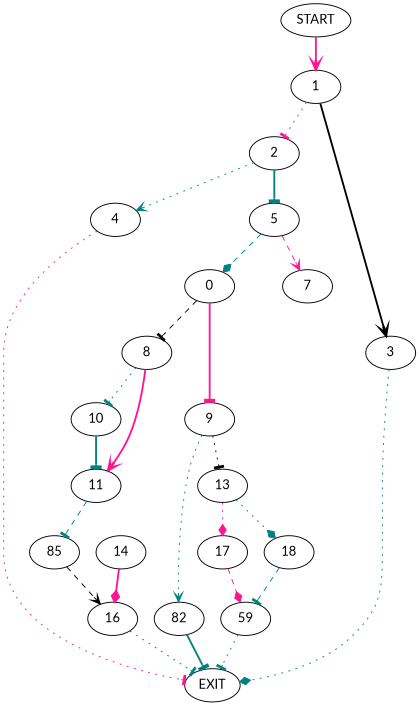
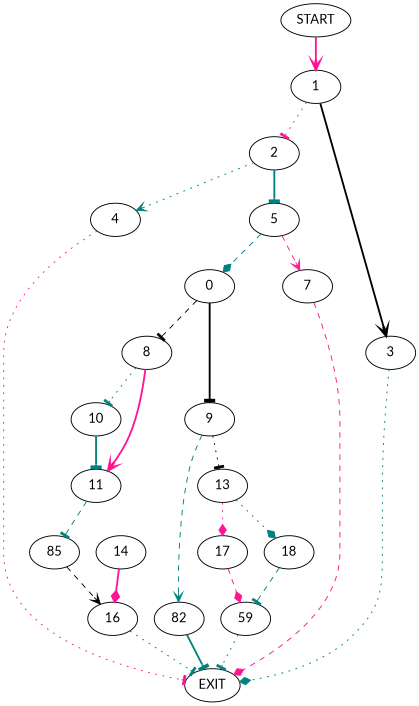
edge "0" -> "9": color deeppink -> black
edge "7" -> "EXIT": added
edge "9" -> "82": style dotted -> dashed
